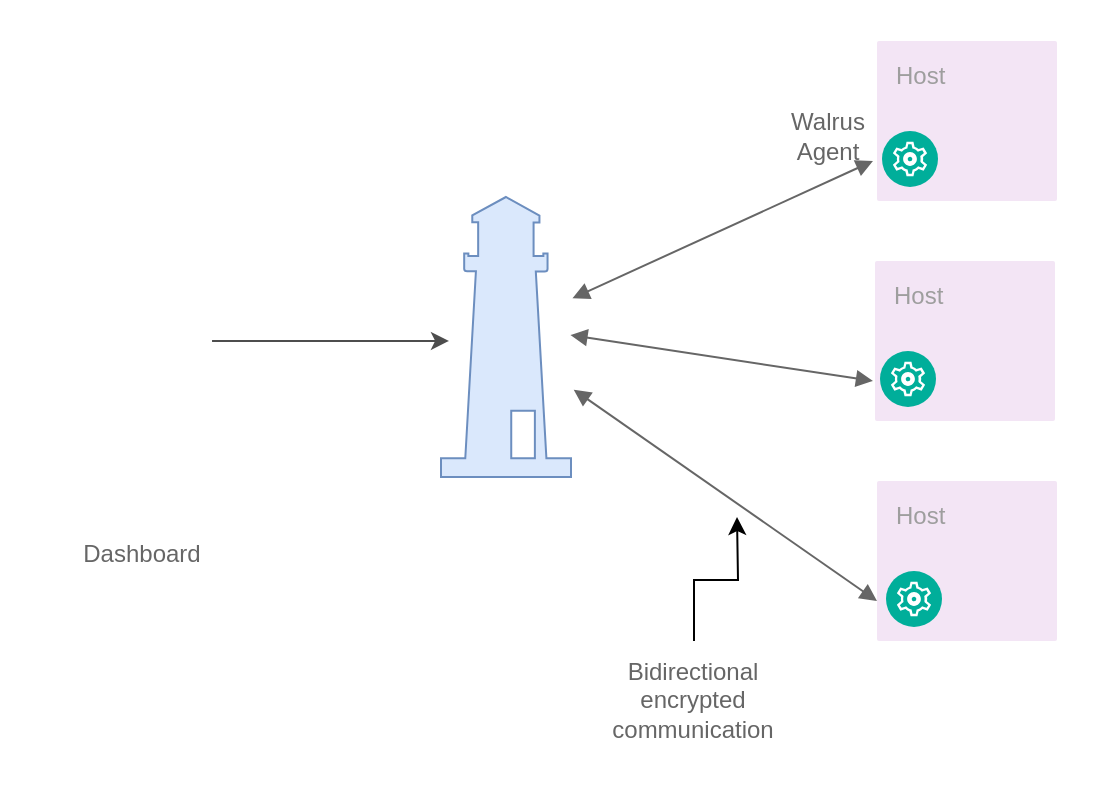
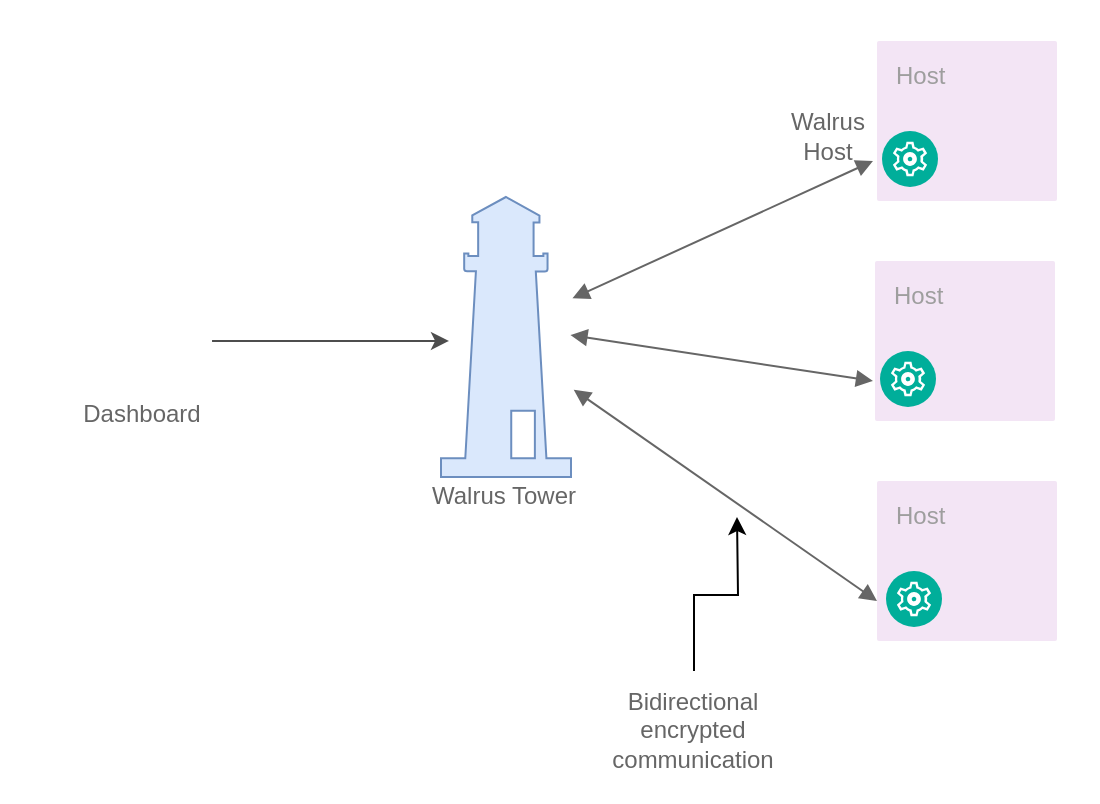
node "Walrus Agent": label "Walrus Agent" -> "Walrus Host"
node "Walrus Tower": added
node "Dashboard": moved (142, 556) -> (142, 416)
node "Bidirectional encrypted communication": moved (694, 701) -> (694, 731)
